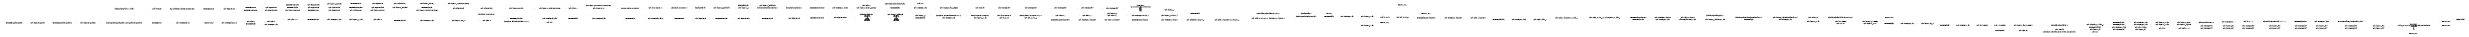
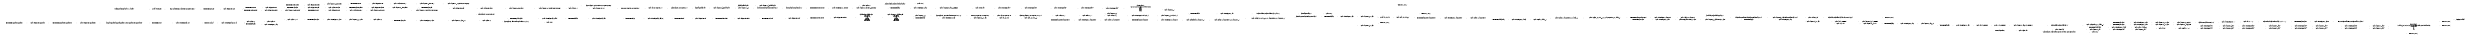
node "(<operator>.indirectFieldAccess,v21->addr)": added
